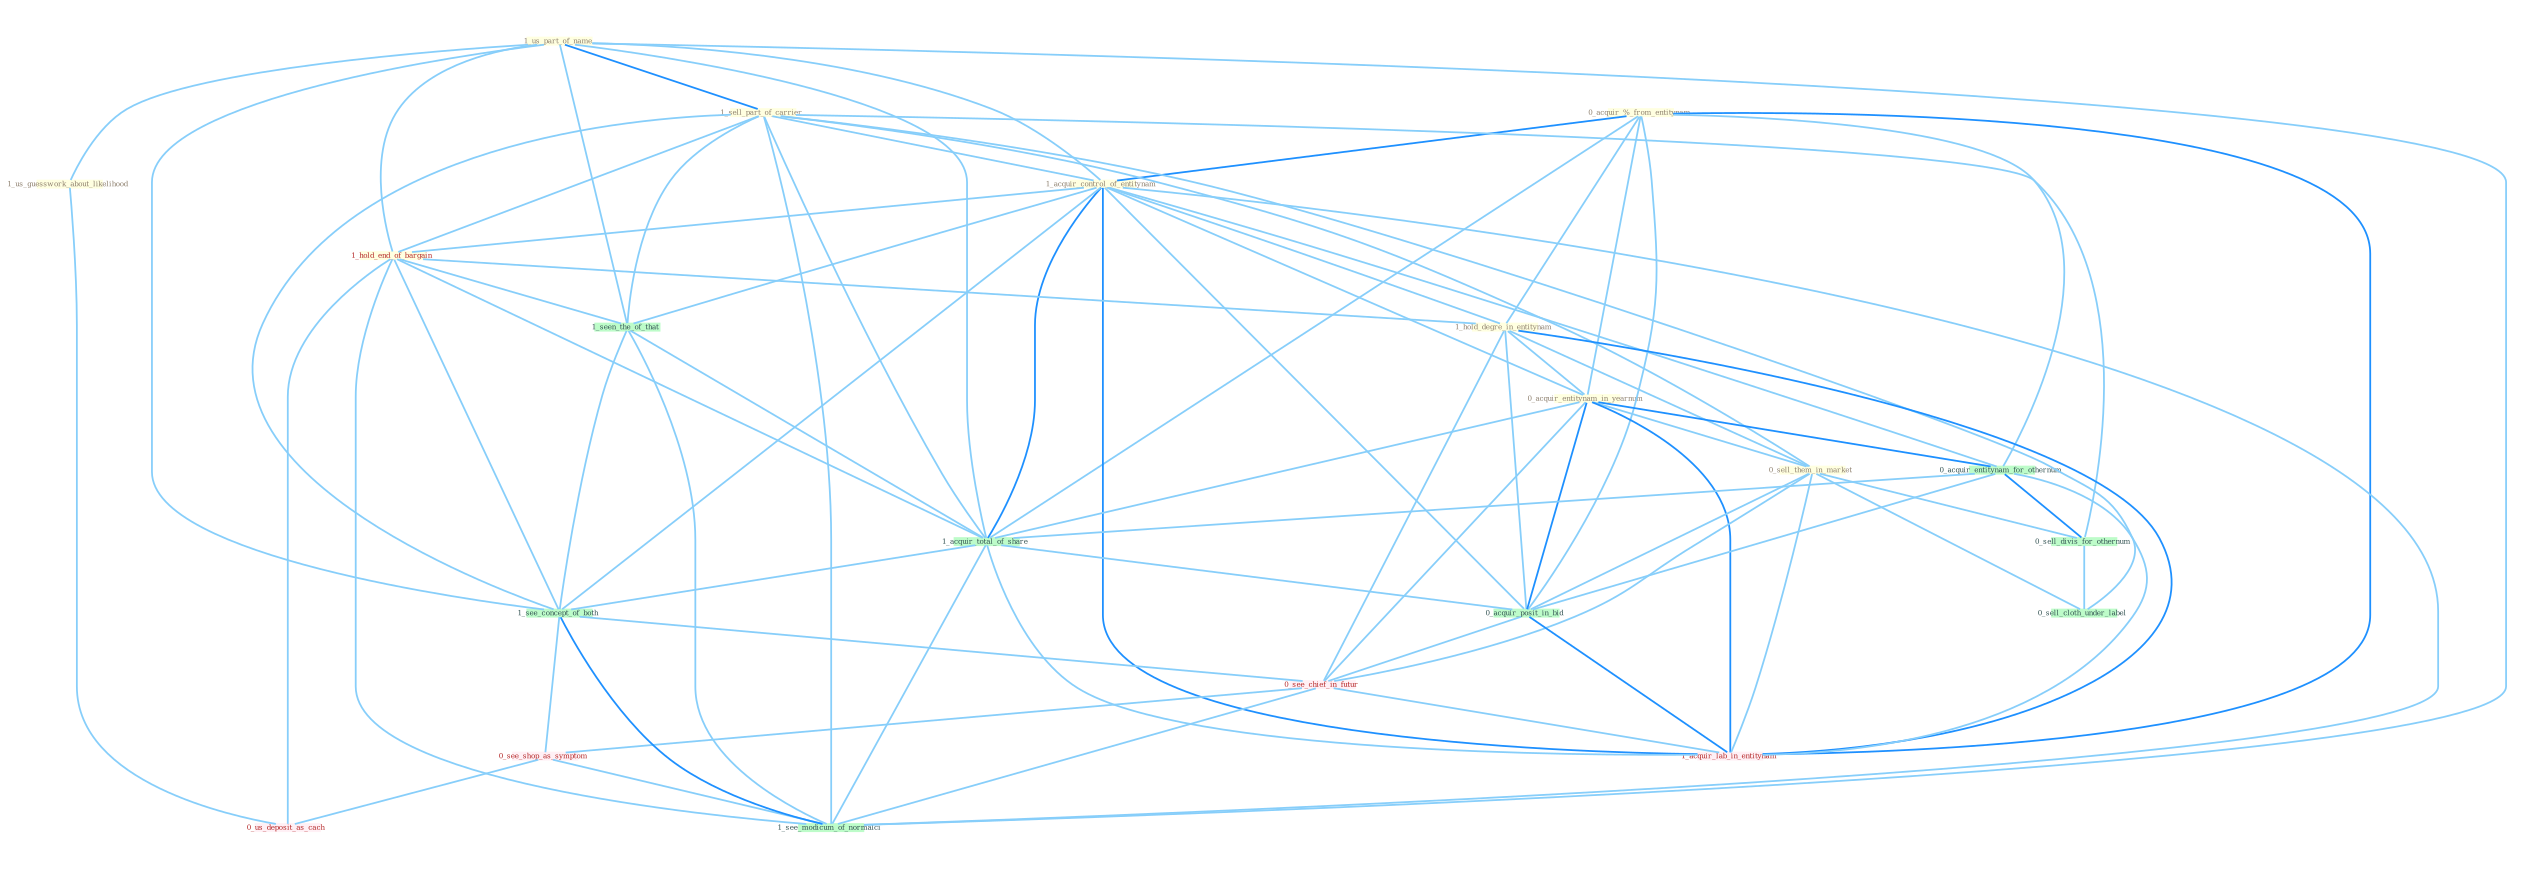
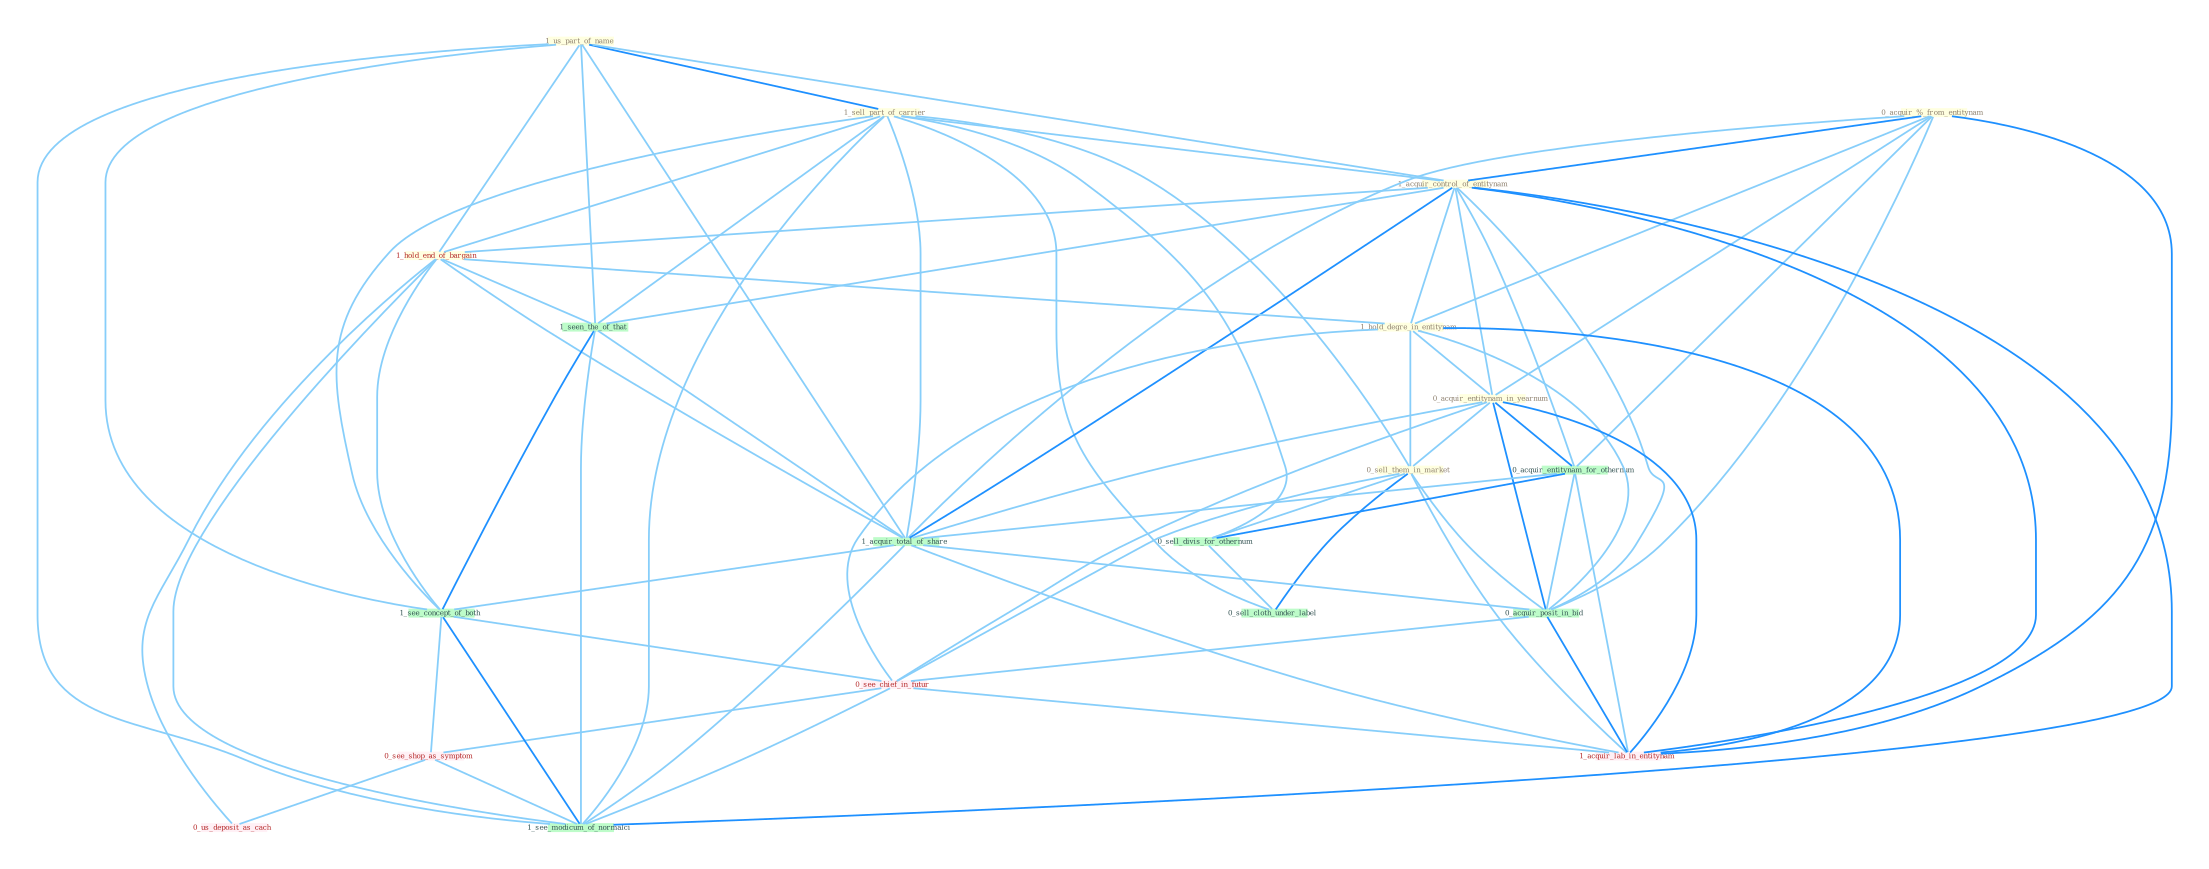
node "1_us_guesswork_about_likelihood": removed
edge "1_acquir_control_of_entitynam" -- "1_see_concept_of_both": removed
edge "1_seen_the_of_that" -- "1_see_concept_of_both": color #87cefa -> #1e90ff
edge "0_sell_them_in_market" -- "0_sell_cloth_under_label": color #87cefa -> #1e90ff
edge "1_acquir_control_of_entitynam" -- "1_see_modicum_of_normalci": color #87cefa -> #1e90ff
